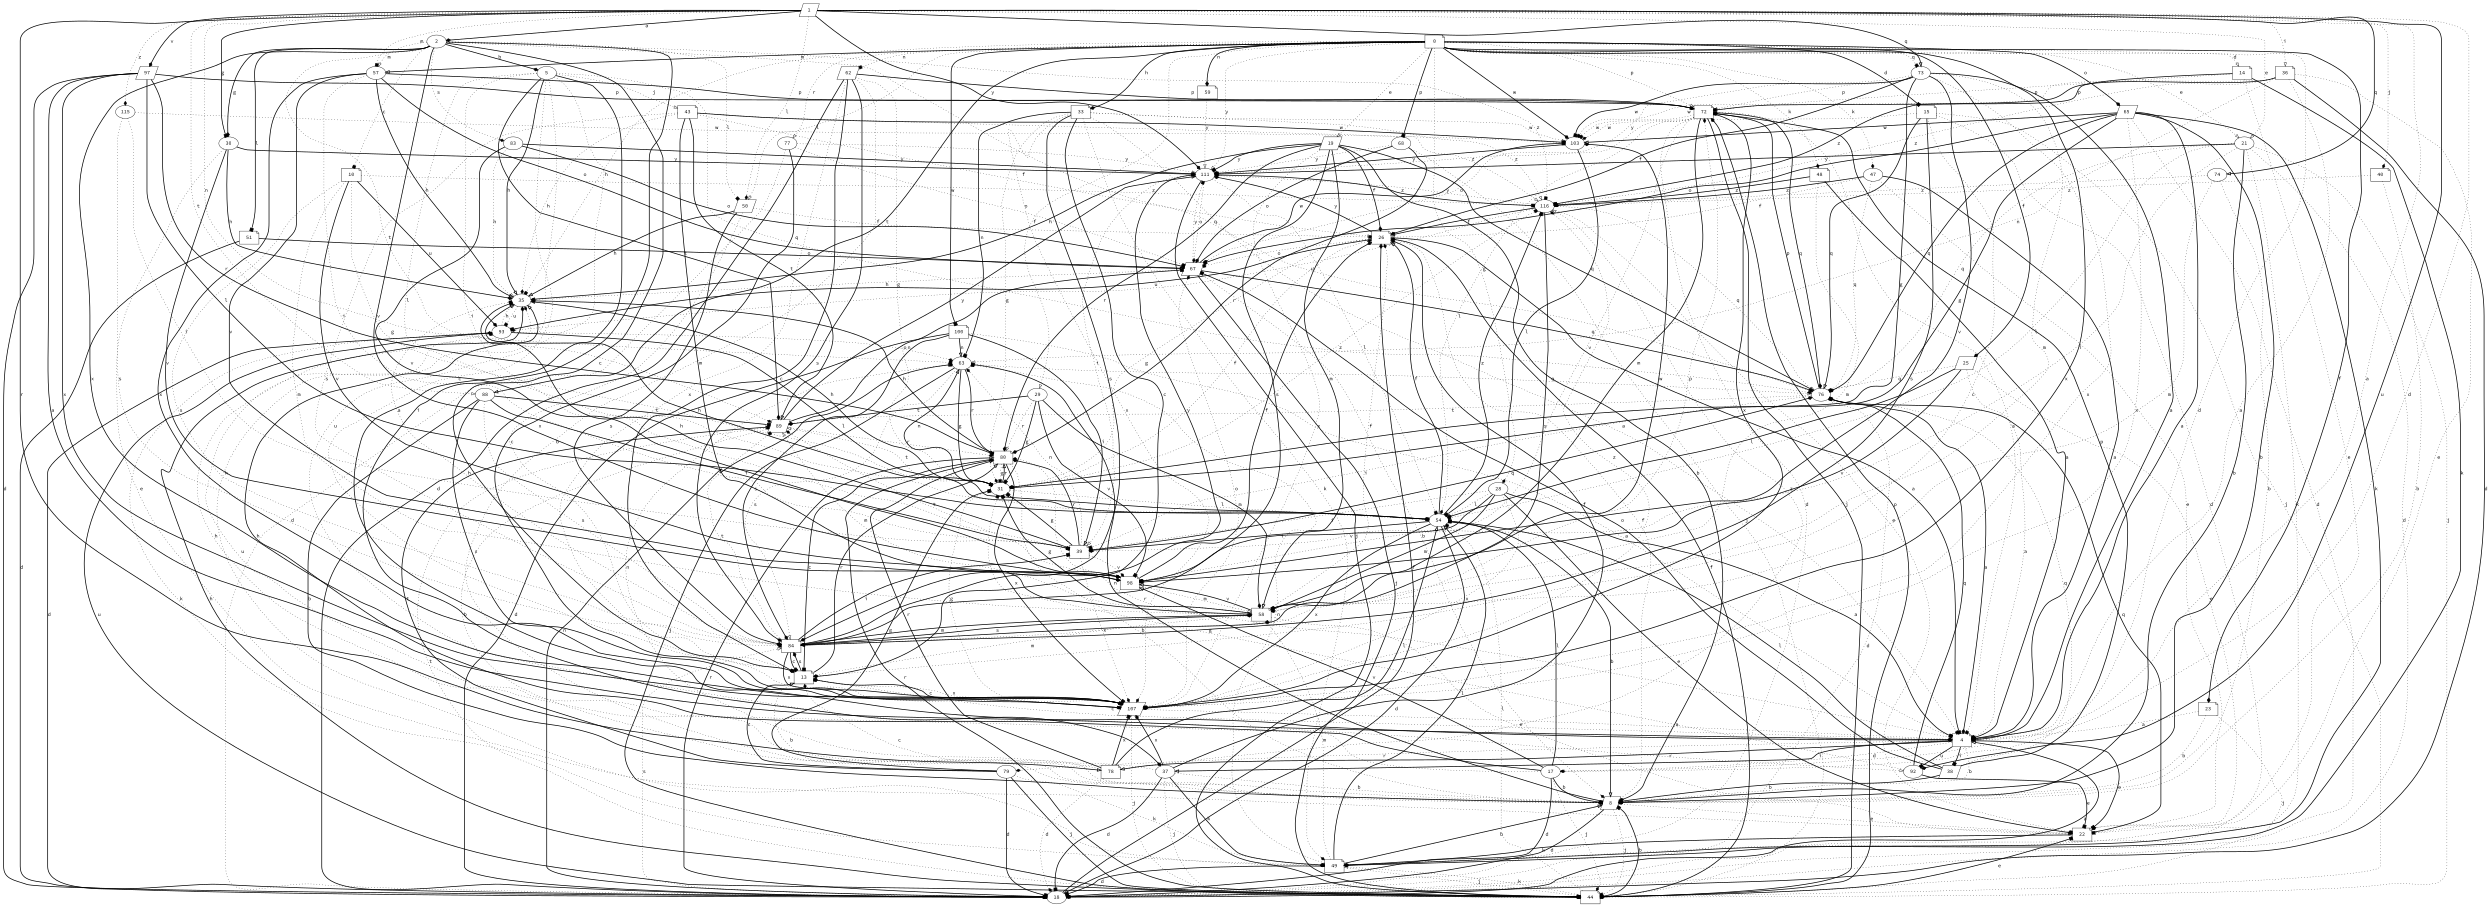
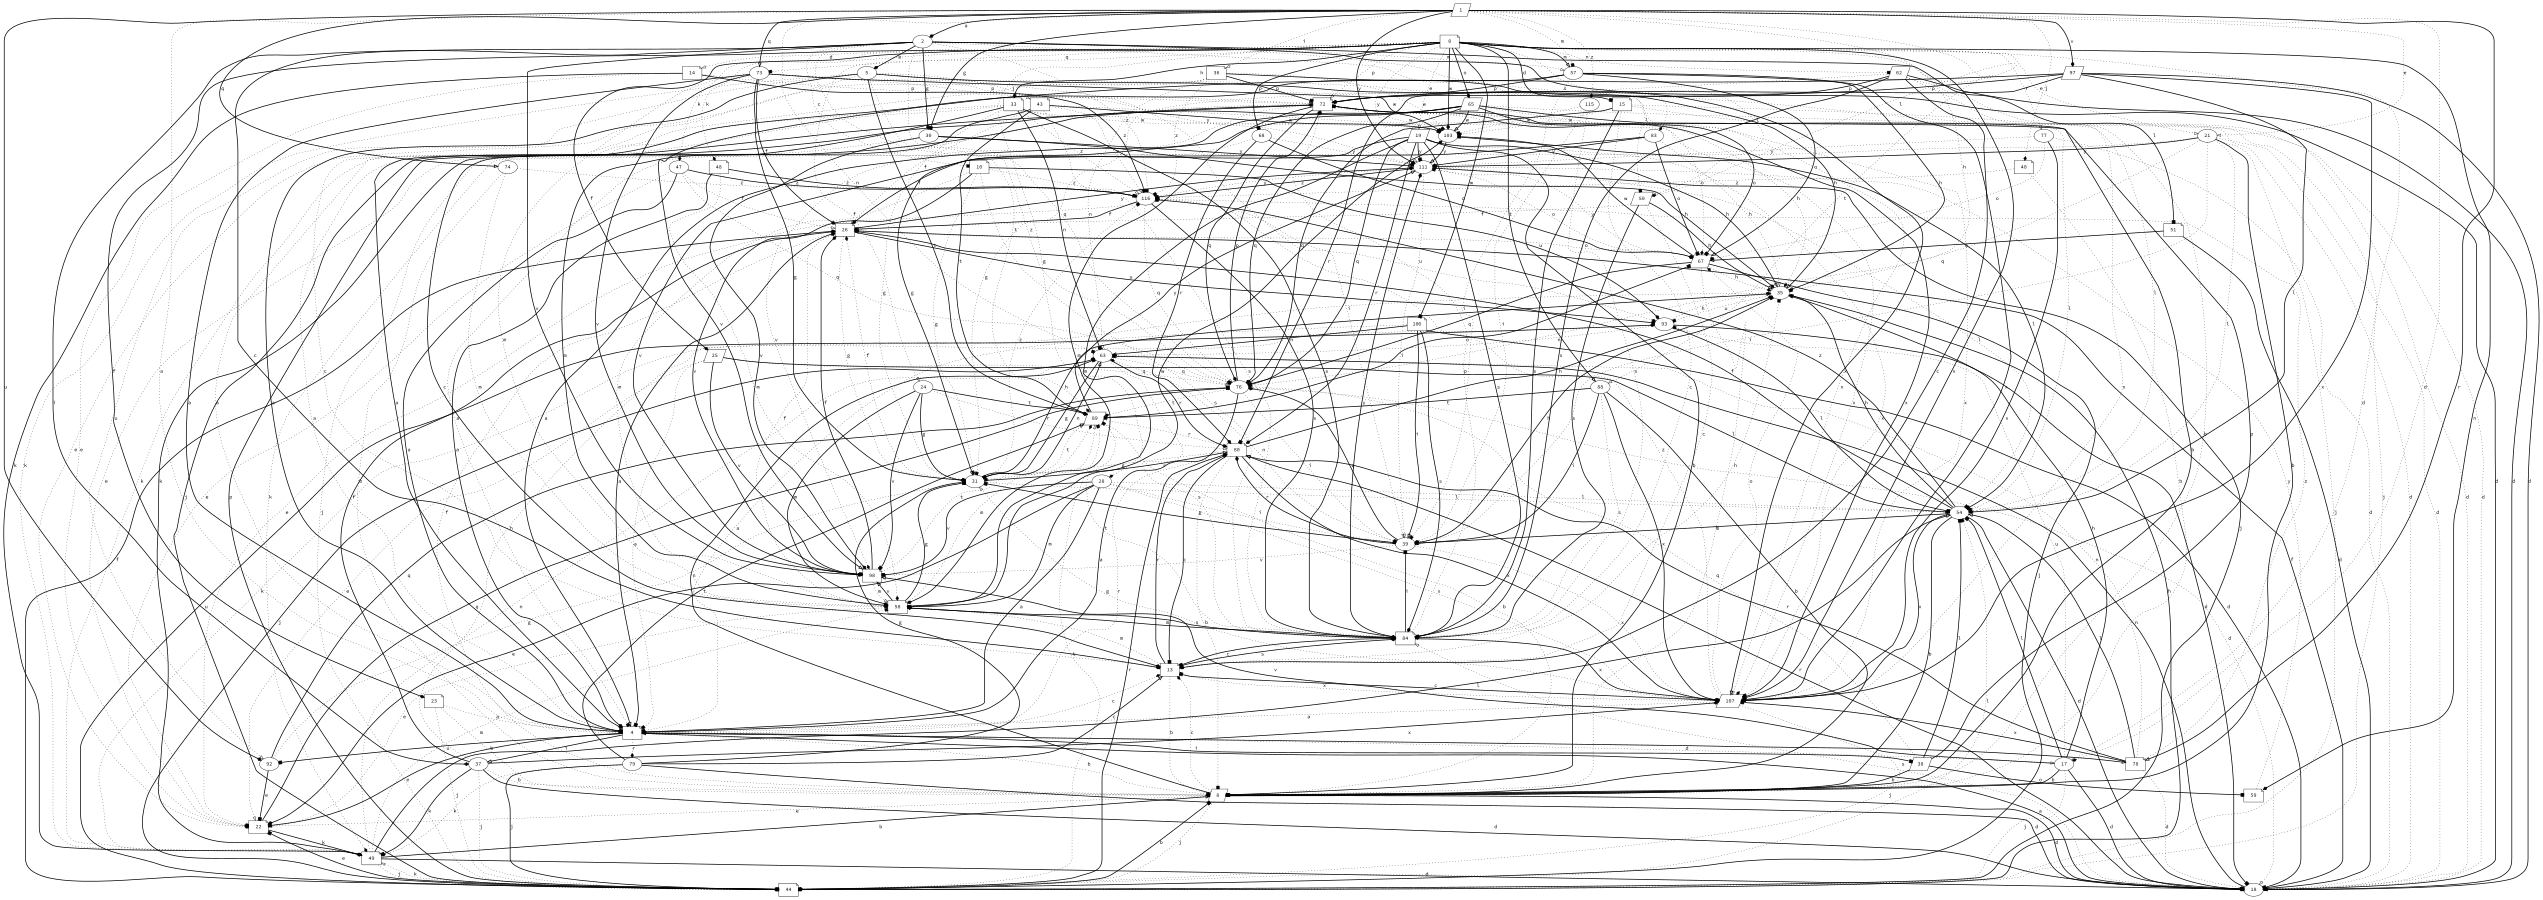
edge "5" -> "76": label "q" -> "z"
node "29": label "29" -> "24"
edge "38" -> "67": now "38" -> "59"
node "39": shape note -> ellipse
edge "51" -> "18": arrowhead onormal -> diamond
